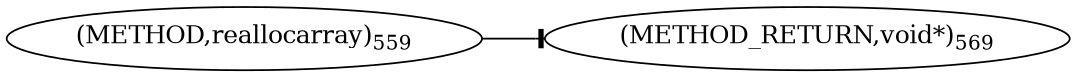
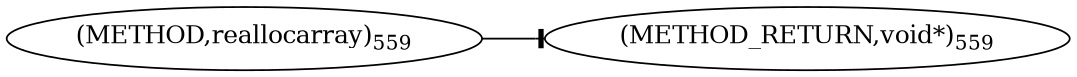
node "(METHOD_RETURN,void*)": text "569" -> "559"
